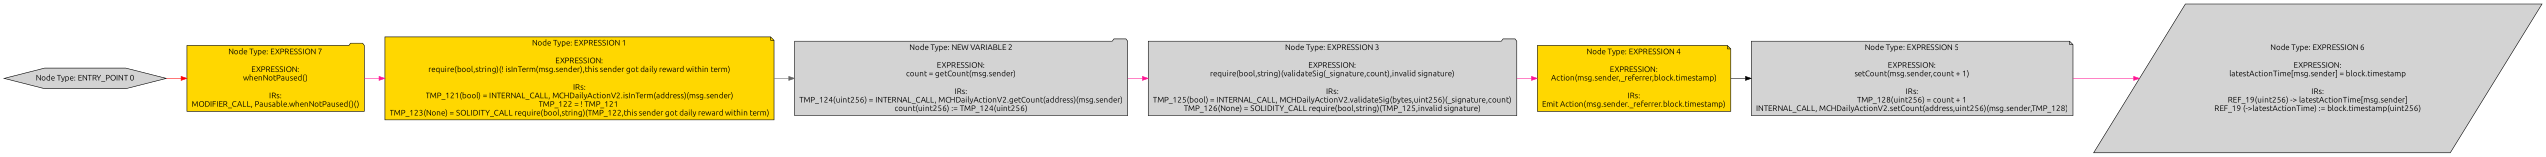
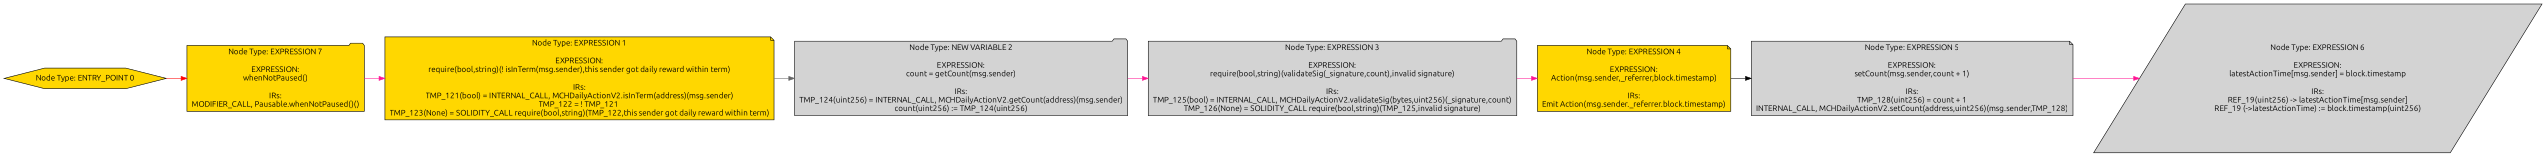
node "Node Type: ENTRY_POINT 0": fillcolor lightgrey -> gold
